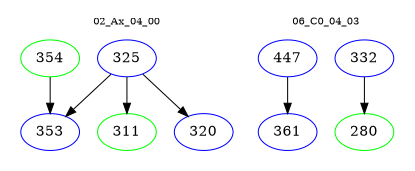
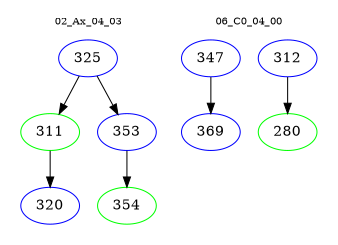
cluster "02_Ax_04_00": label "02_Ax_04_00" -> "02_Ax_04_03"
cluster "06_C0_04_03": label "06_C0_04_03" -> "06_C0_04_00"
node "447": label "447" -> "347"
node "332": label "332" -> "312"
edge "354" -> "353": reversed
edge "325" -> "320": now "311" -> "320"
node "361": label "361" -> "369"
